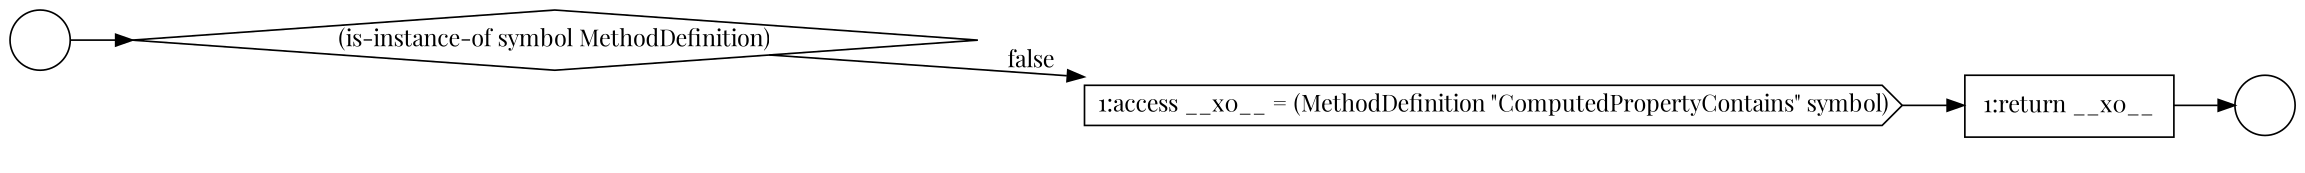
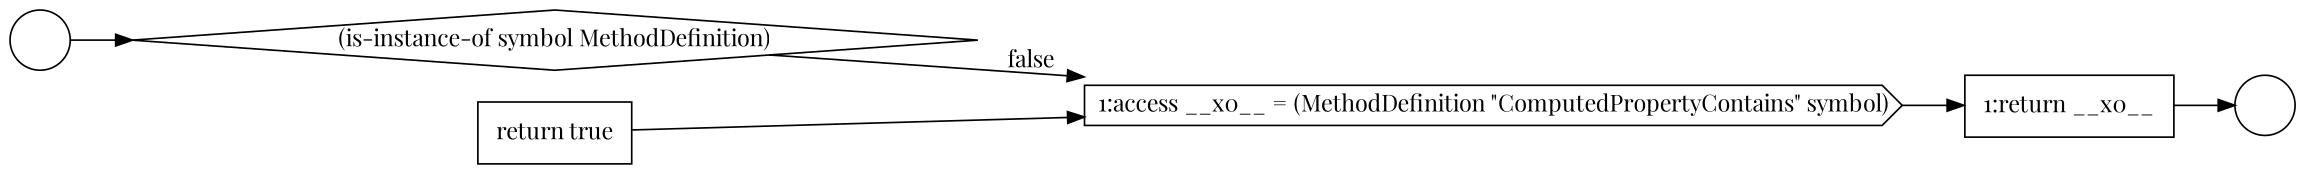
node "return true": added
